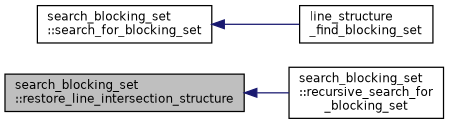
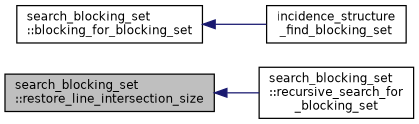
node "search_blocking_set ::search_for_blocking_set": label "search_blocking_set ::search_for_blocking_set" -> "search_blocking_set ::blocking_for_blocking_set"
node "line_structure _find_blocking_set": label "line_structure _find_blocking_set" -> "incidence_structure _find_blocking_set"
node "search_blocking_set ::restore_line_intersection_structure": label "search_blocking_set ::restore_line_intersection_structure" -> "search_blocking_set ::restore_line_intersection_size"
